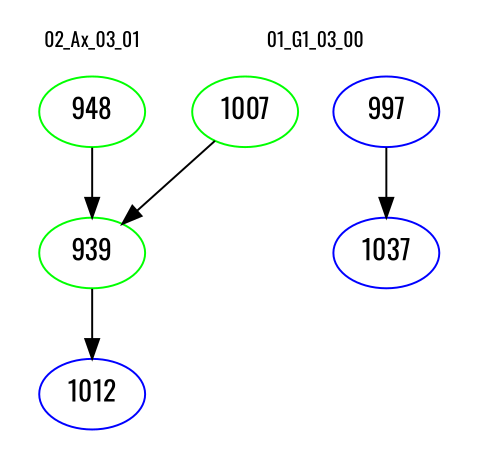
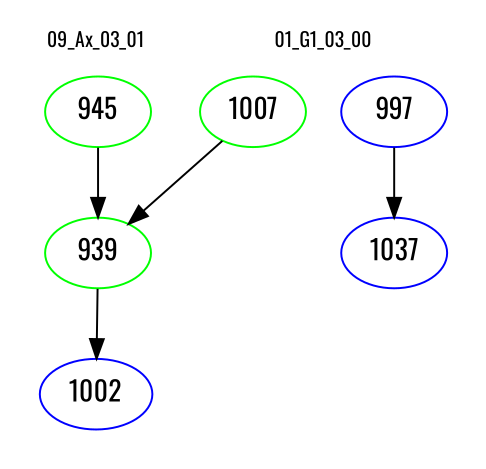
cluster "02_Ax_03_01": label "02_Ax_03_01" -> "09_Ax_03_01"
node "948": label "948" -> "945"
node "1012": label "1012" -> "1002"
